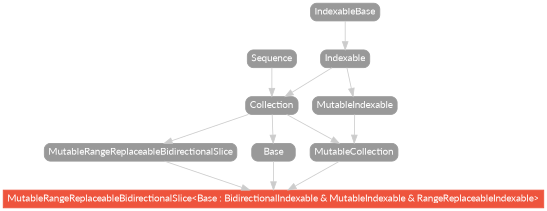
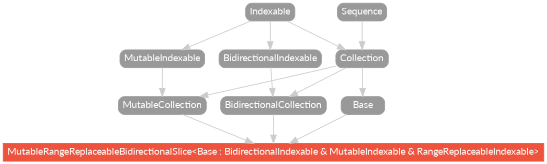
node "IndexableBase": removed
node "BidirectionalIndexable": added
node "MutableRangeReplaceableBidirectionalSlice": label "MutableRangeReplaceableBidirectionalSlice" -> "BidirectionalCollection"
